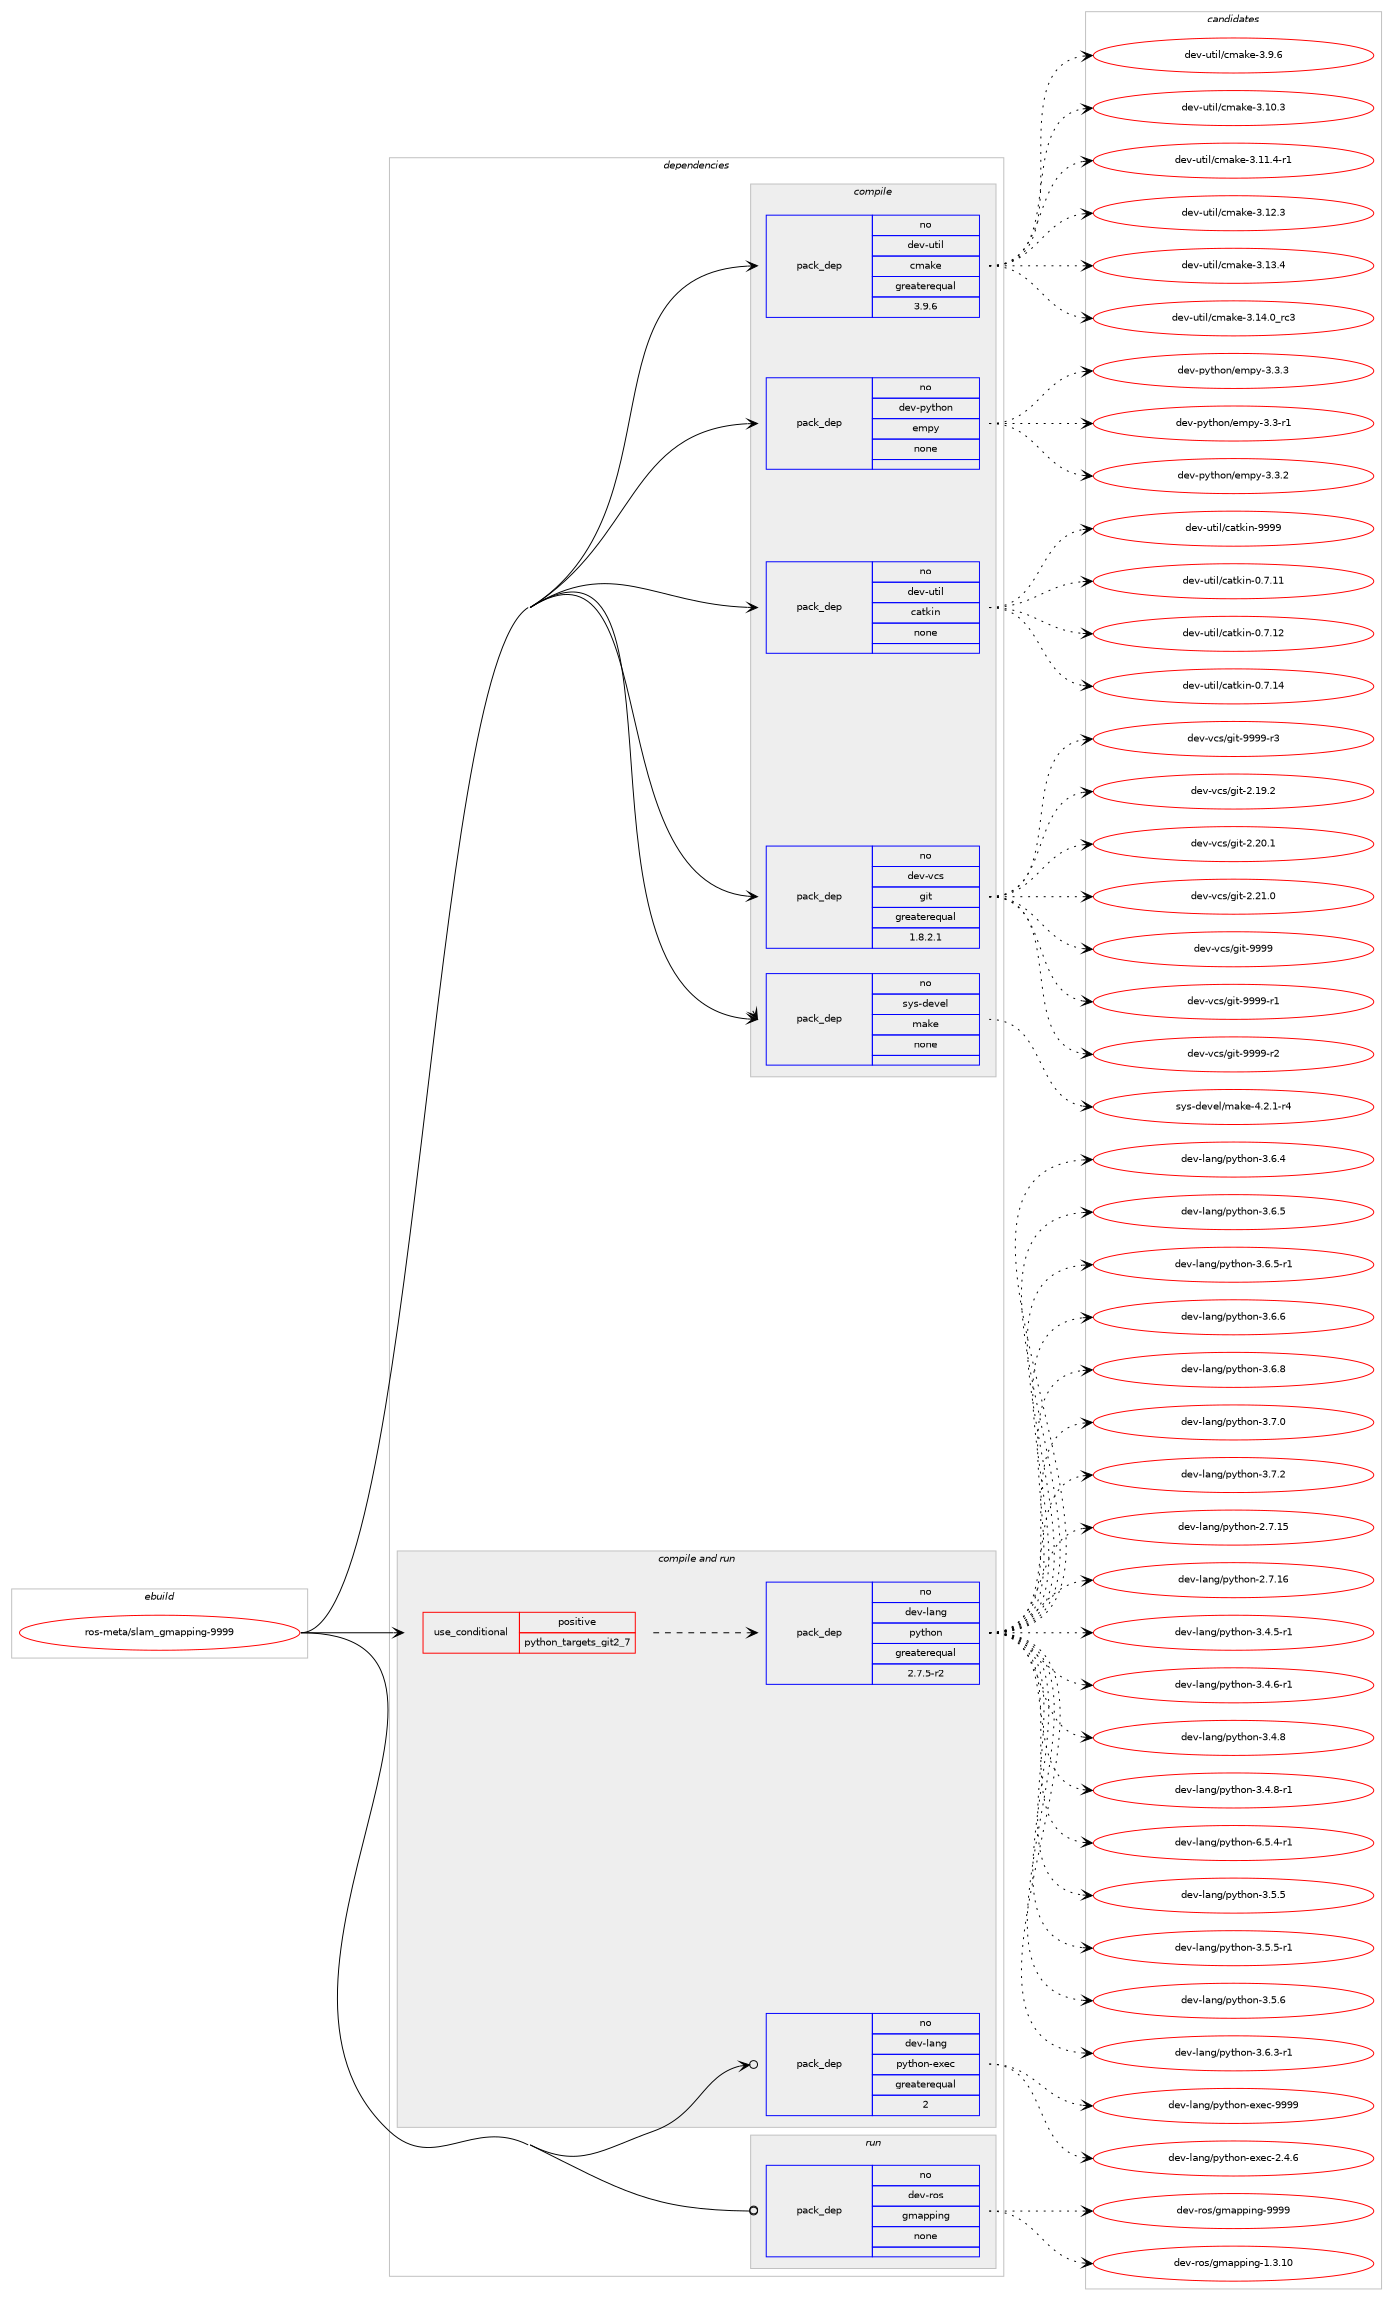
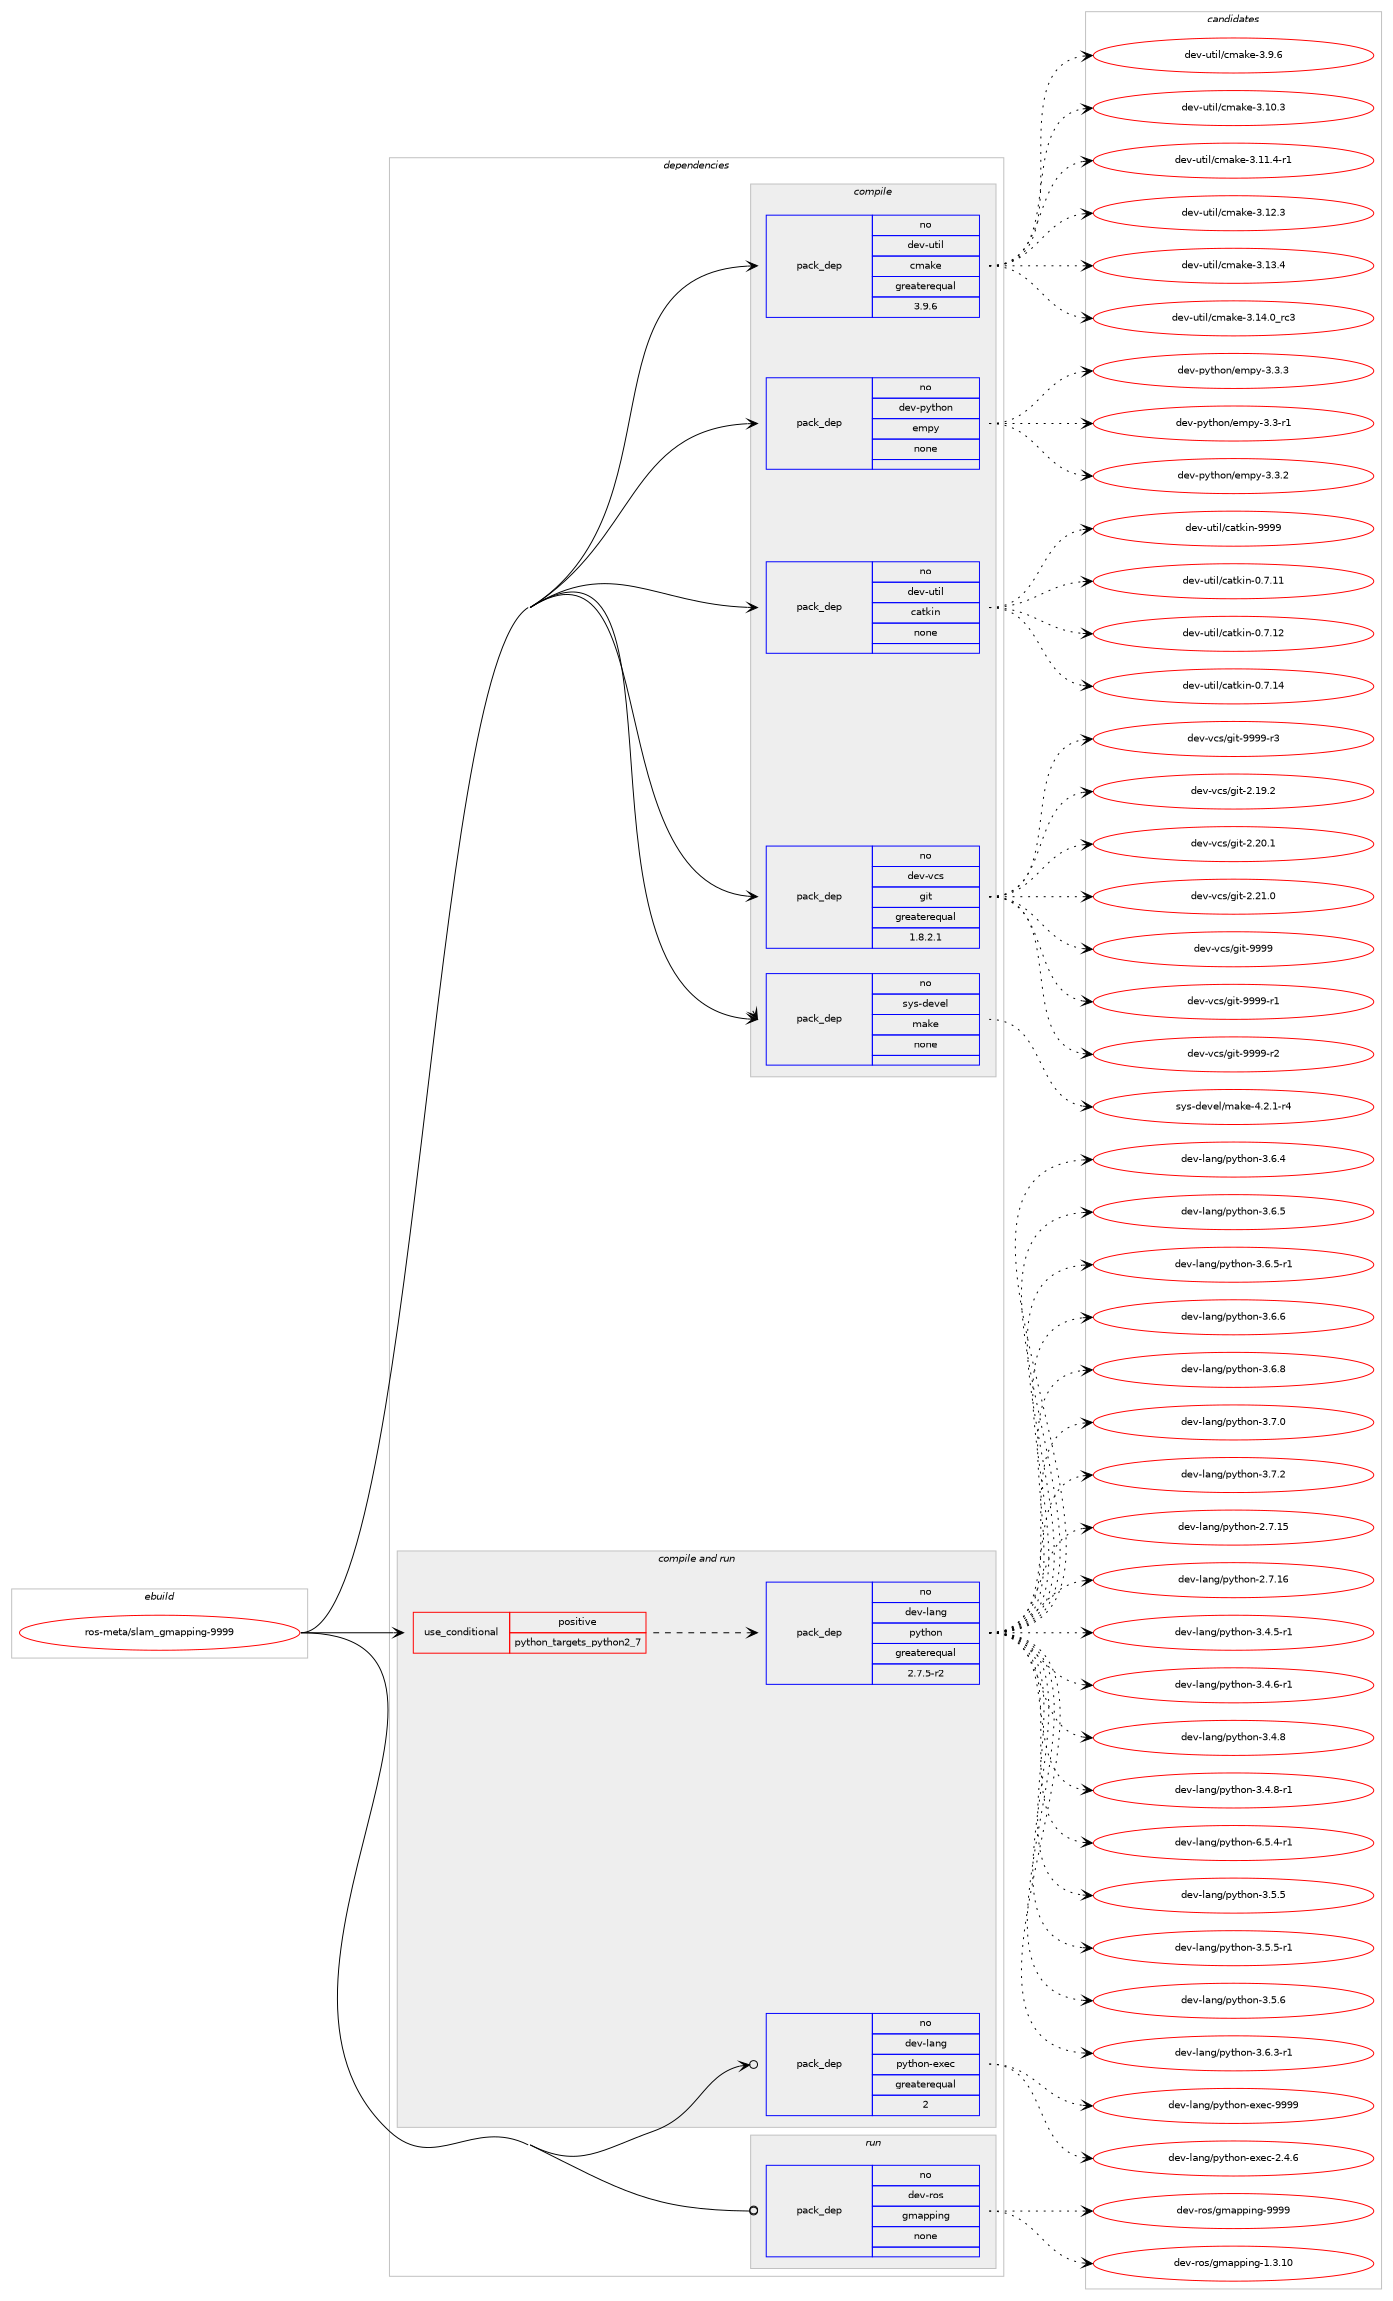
node "use_conditional": text "python_targets_git2_7" -> "python_targets_python2_7"
